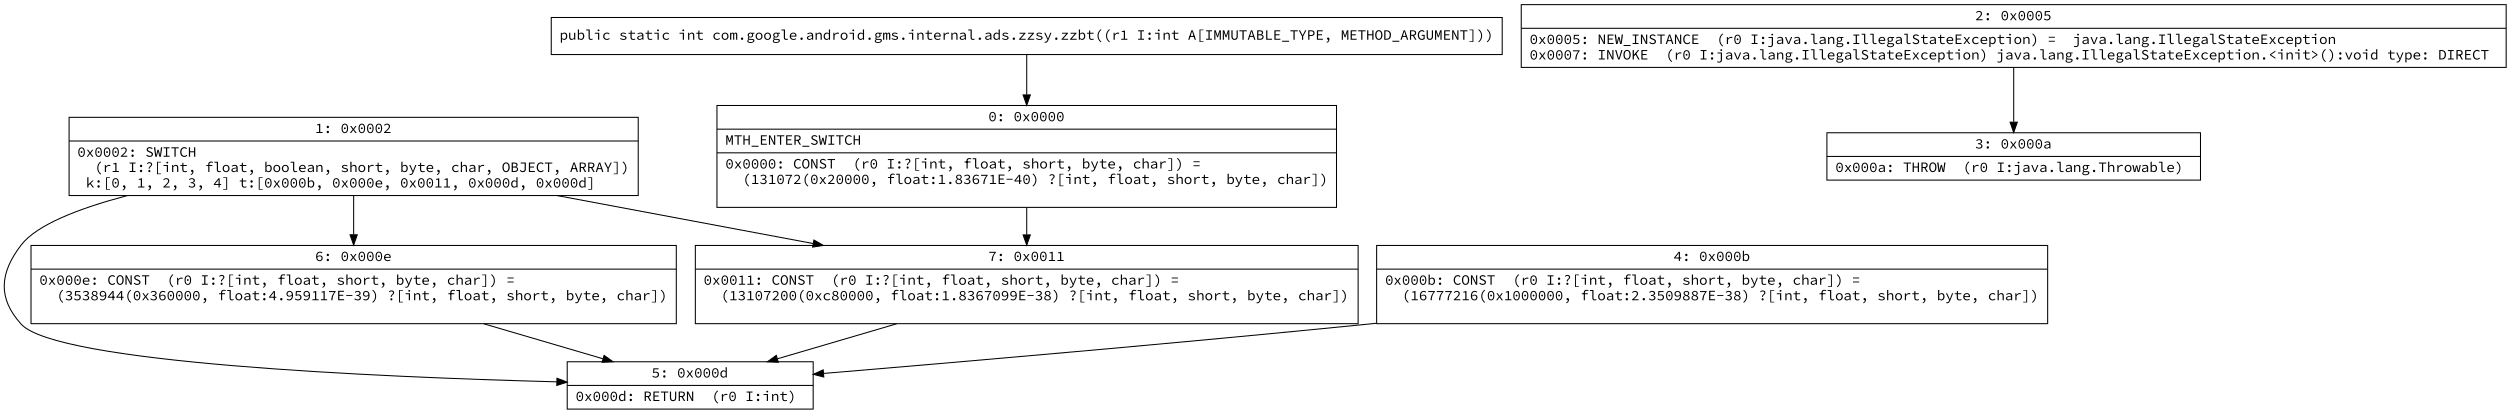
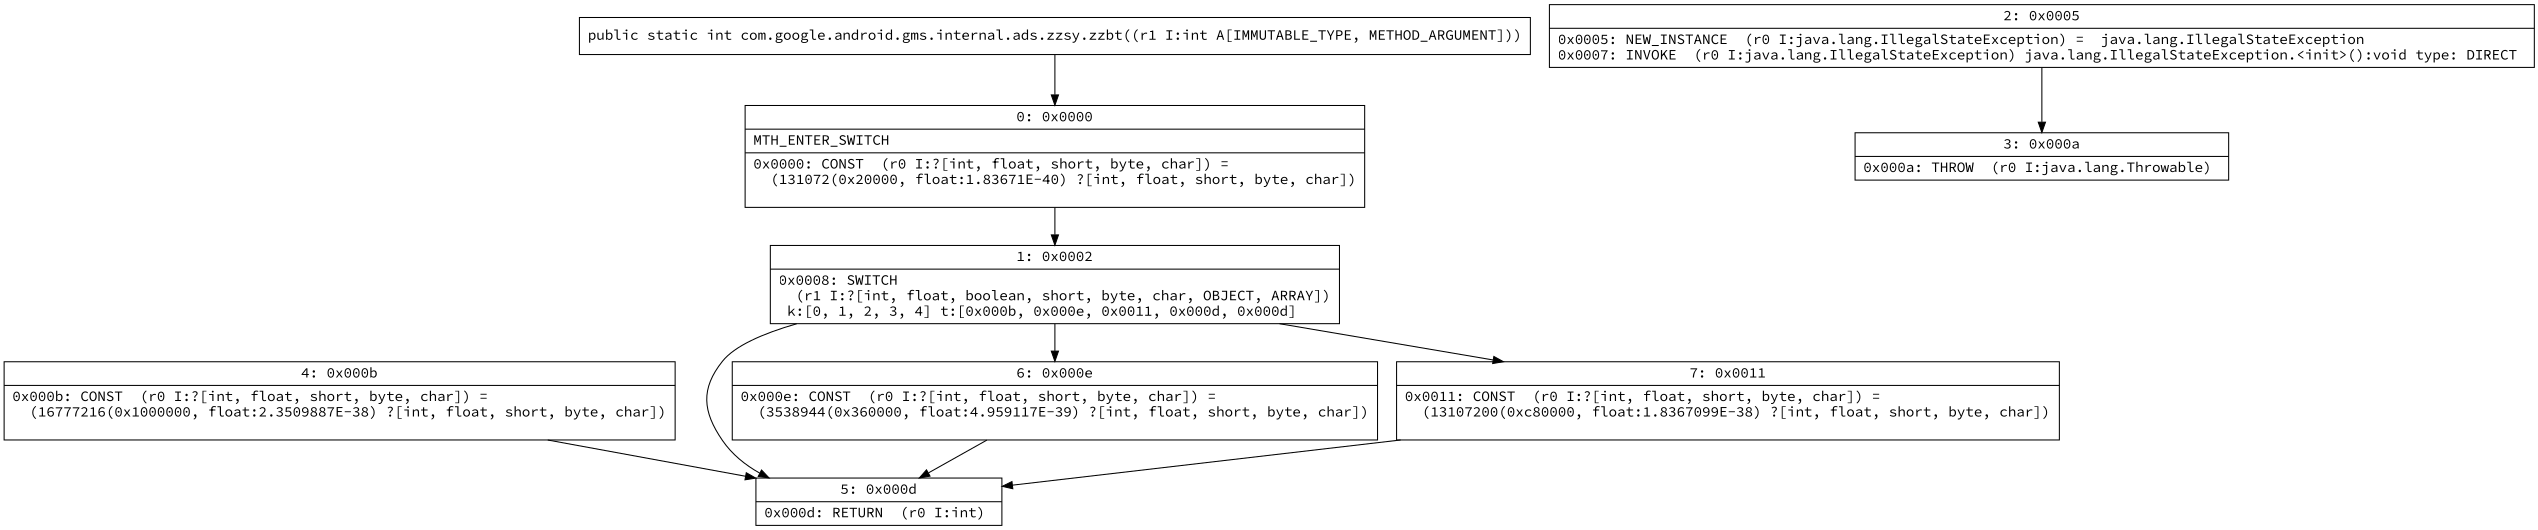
node "1: 0x0002": text "0x0002: SWITCH" -> "0x0008: SWITCH"
edge "0: 0x0000" -> "7: 0x0011": now "0: 0x0000" -> "1: 0x0002"
